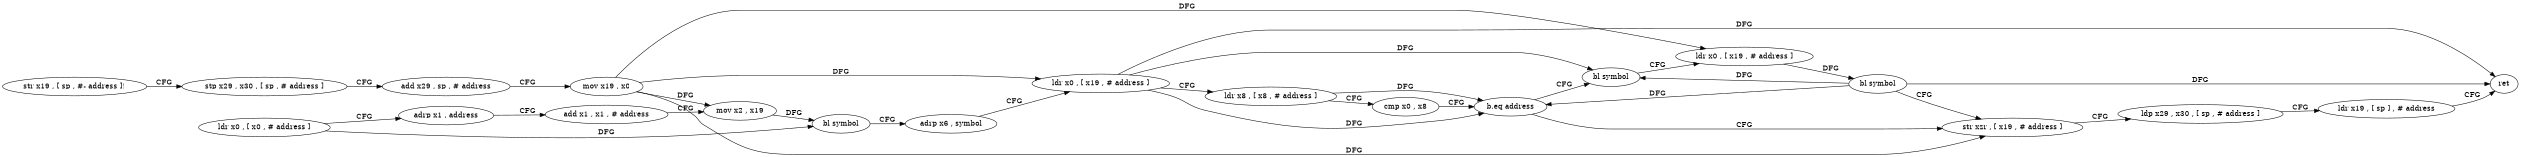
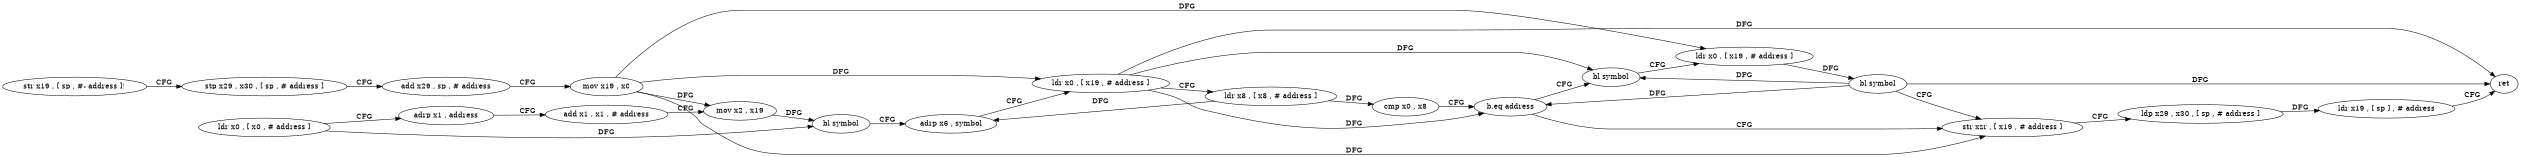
edge "ldr x8 , [ x8 , # address ]" -> "b.eq address": now "ldr x8 , [ x8 , # address ]" -> "adrp x6 , symbol"
edge "ldr x8 , [ x8 , # address ]" -> "cmp x0 , x8": label "CFG" -> "DFG"
edge "ldp x29 , x30 , [ sp , # address ]" -> "ldr x19 , [ sp ] , # address": label "CFG" -> "DFG"
